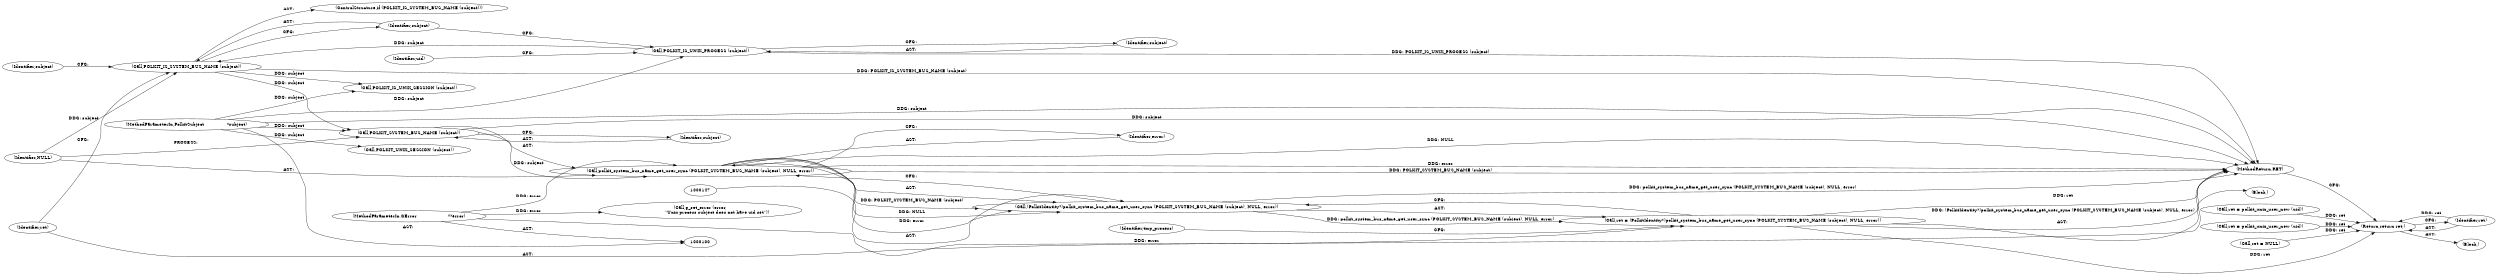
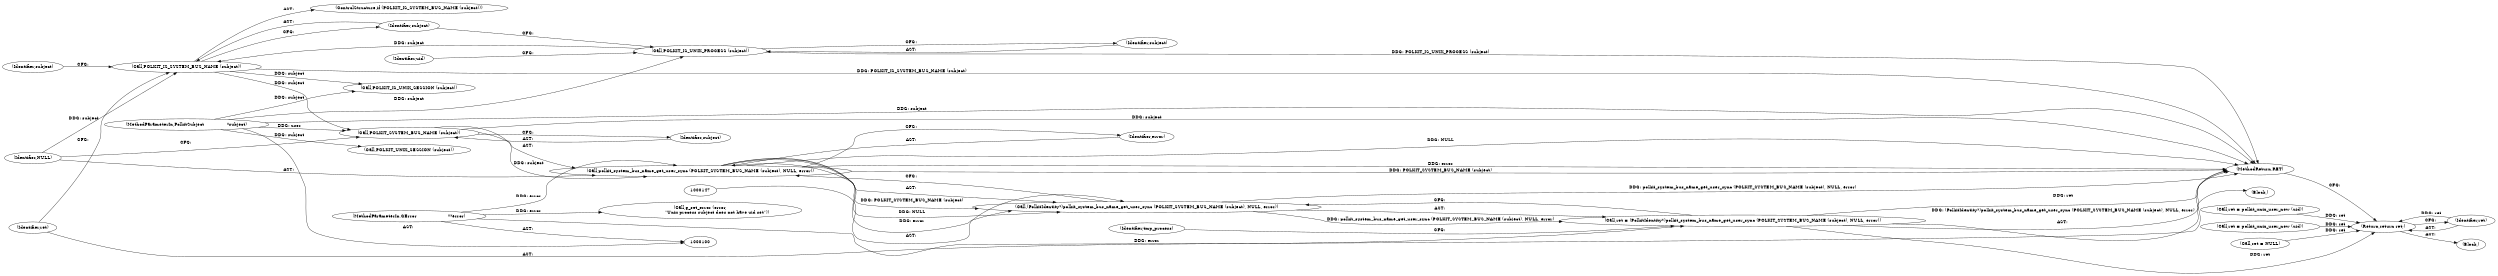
edge "(MethodParameterIn,PolkitSubject                *subject)" -> "(Call,POLKIT_SYSTEM_BUS_NAME (subject))": label "DDG: subject" -> "DDG: user"
edge "(Identifier,NULL)" -> "(Call,POLKIT_SYSTEM_BUS_NAME (subject))": label "PROCESS: " -> "CFG: "
